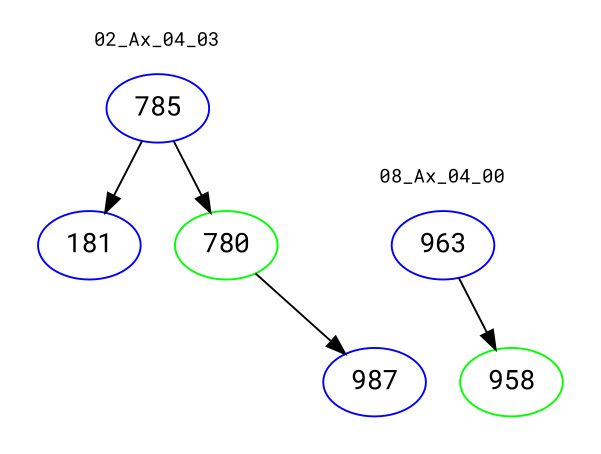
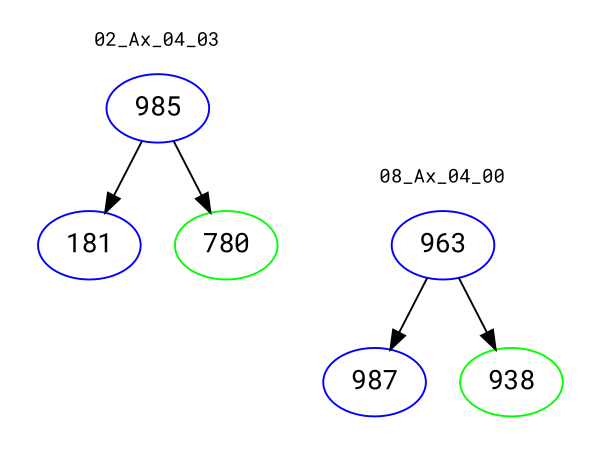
node "785": label "785" -> "985"
edge "780" -> "987": now "963" -> "987"
node "958": label "958" -> "938"
